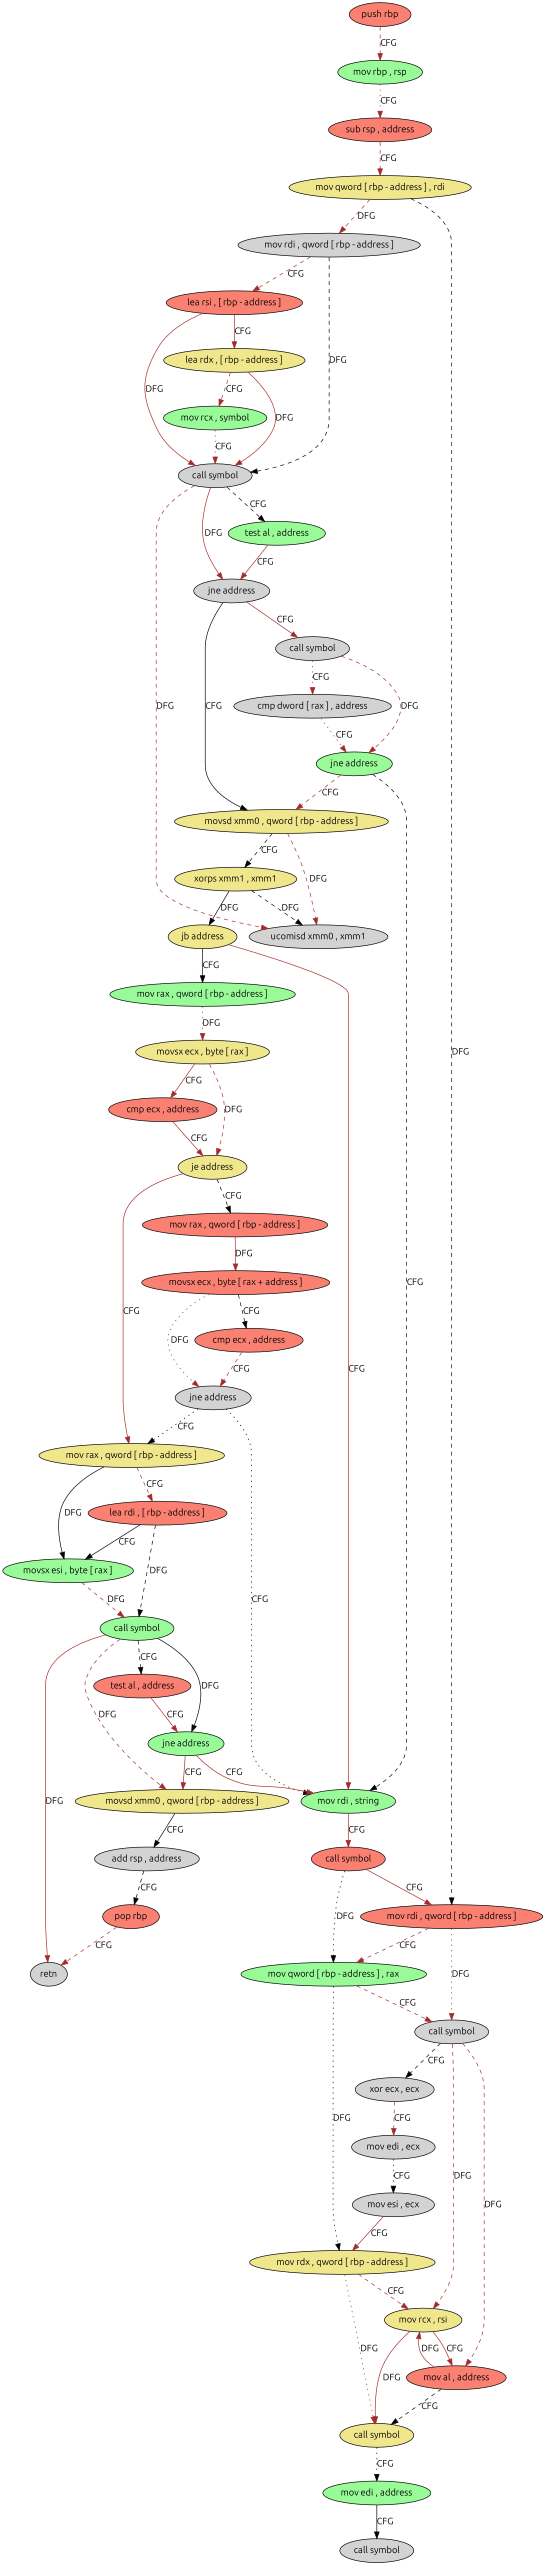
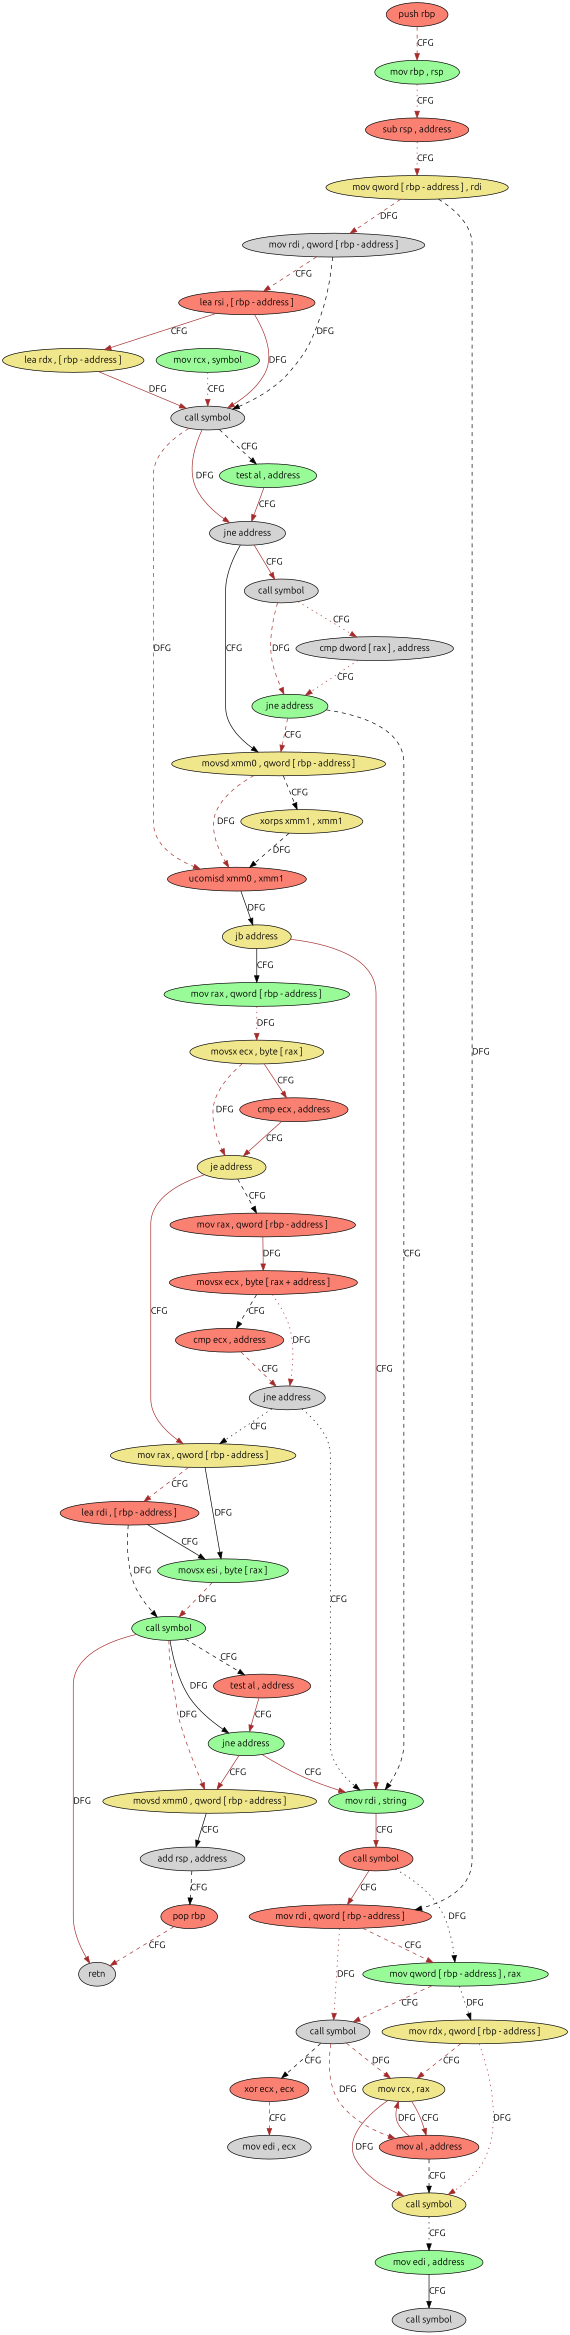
edge "sub rsp , address" -> "mov qword [ rbp - address ] , rdi": style dashed -> dotted
edge "lea rdx , [ rbp - address ]" -> "mov rcx , symbol": removed, label "CFG"
edge "xorps xmm1 , xmm1" -> "jb address": now "ucomisd xmm0 , xmm1" -> "jb address"
node "ucomisd xmm0 , xmm1": fillcolor lightgrey -> salmon
node "xor ecx , ecx": fillcolor lightgrey -> salmon
node "mov esi , ecx": removed
node "mov rcx , rsi": label "mov rcx , rsi" -> "mov rcx , rax"
